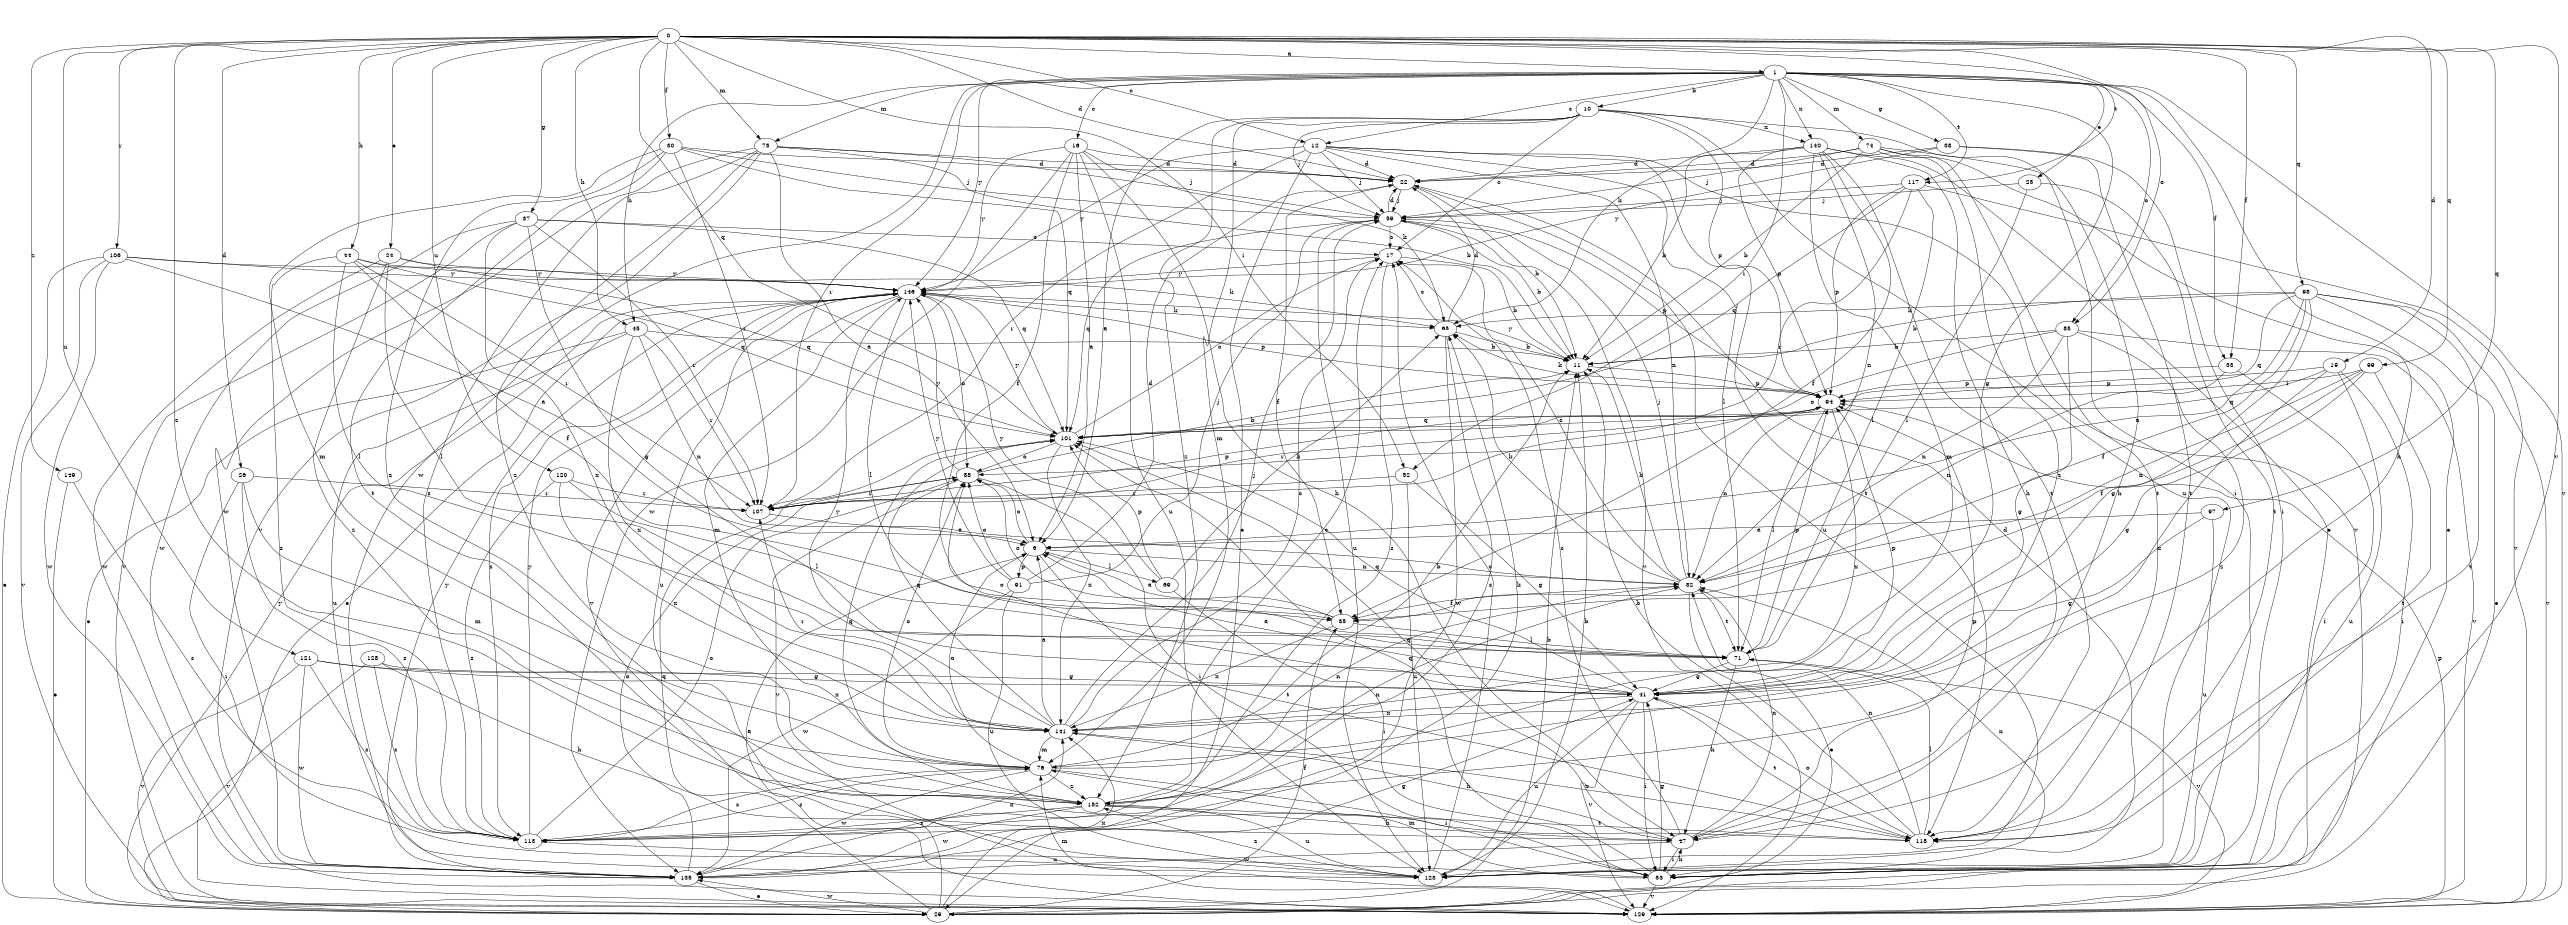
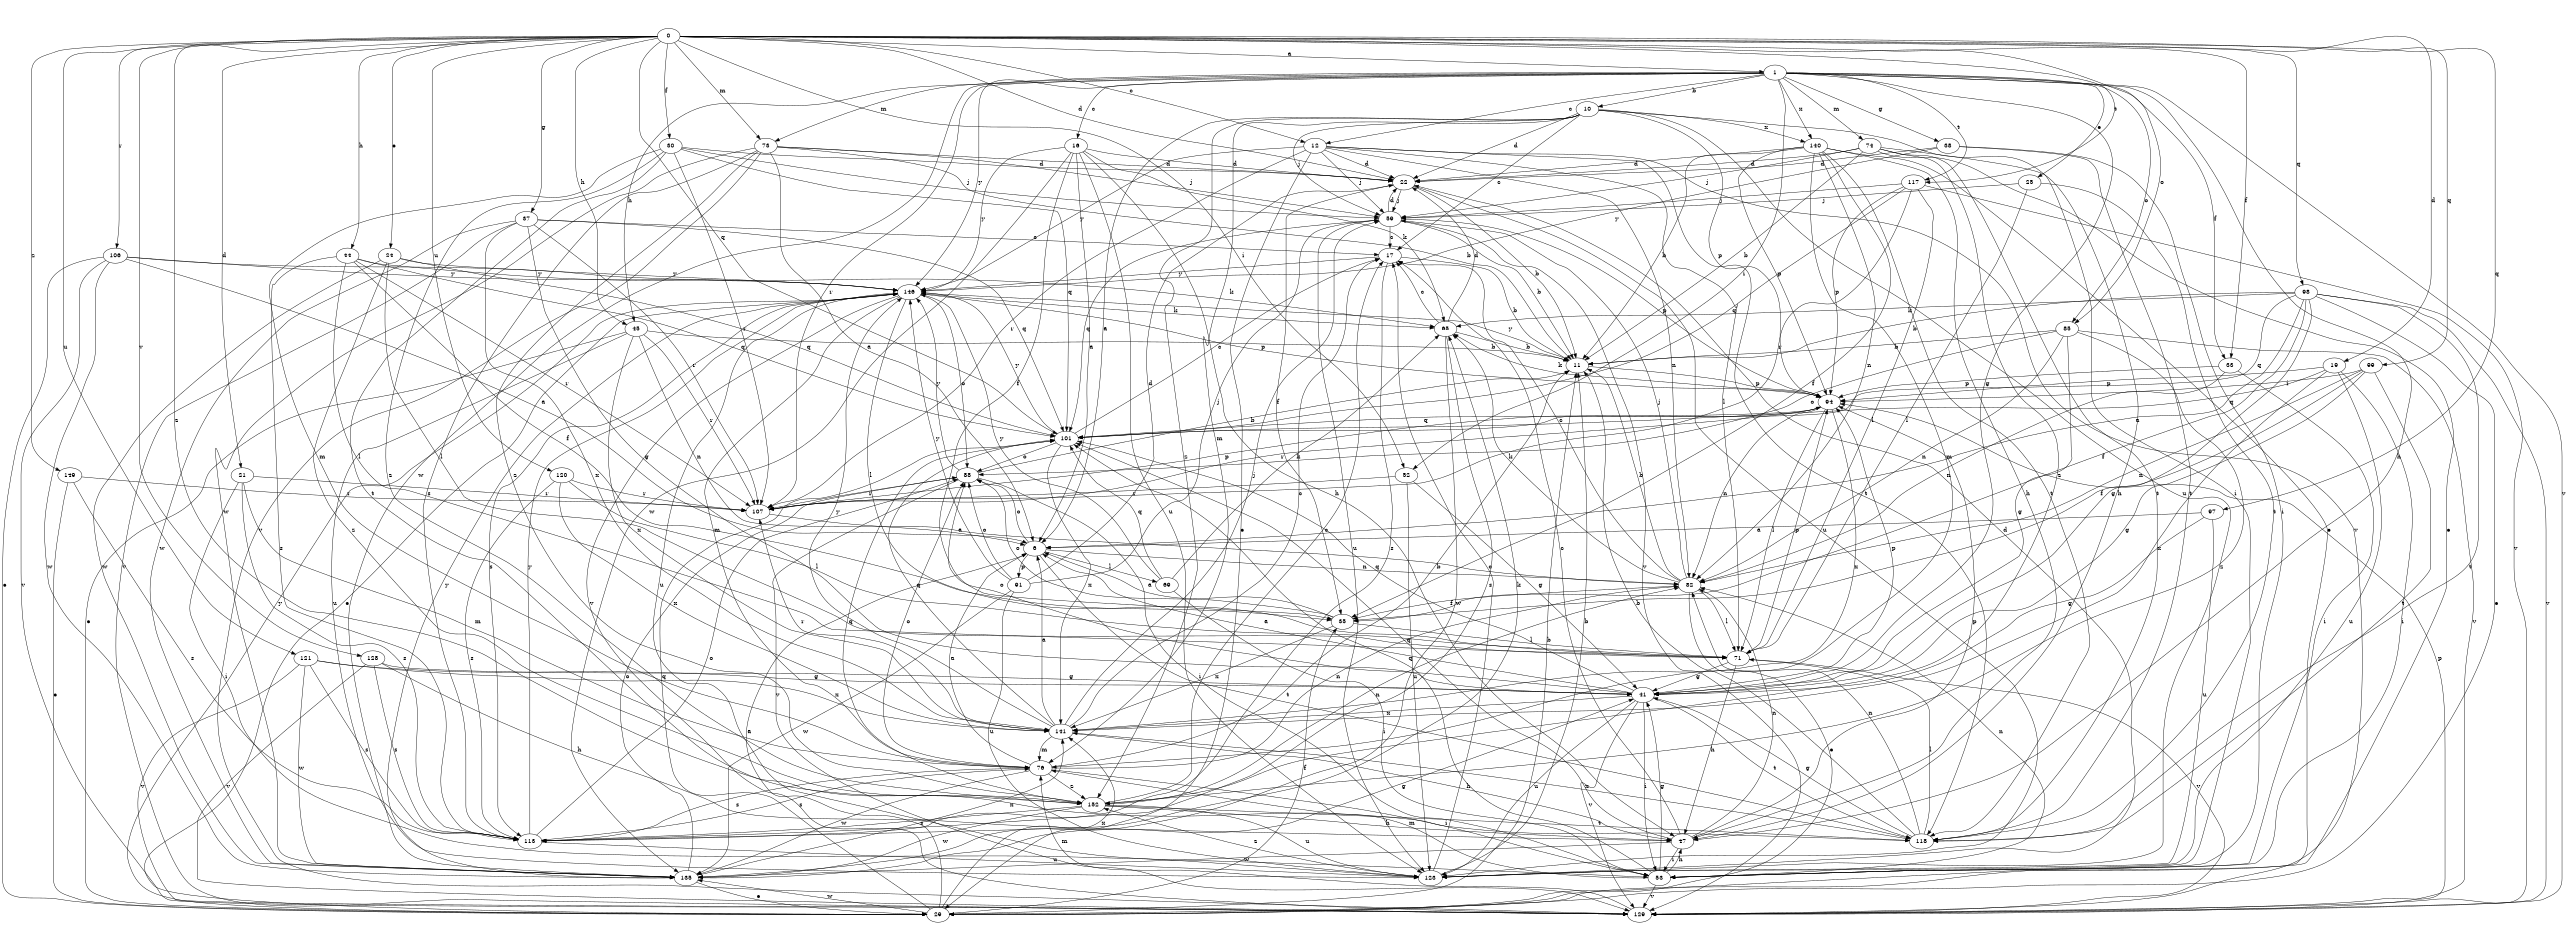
edge "0" -> "53": now "0" -> "128"
edge "10" -> "22": added, label "d"
edge "1" -> "65": removed, label "k"
node "26": label "26" -> "21"
edge "149" -> "107": added, label "r"
edge "69" -> "101": label "p" -> "q"
edge "82" -> "71": label "t" -> "l"
edge "118" -> "41": label "o" -> "g"
